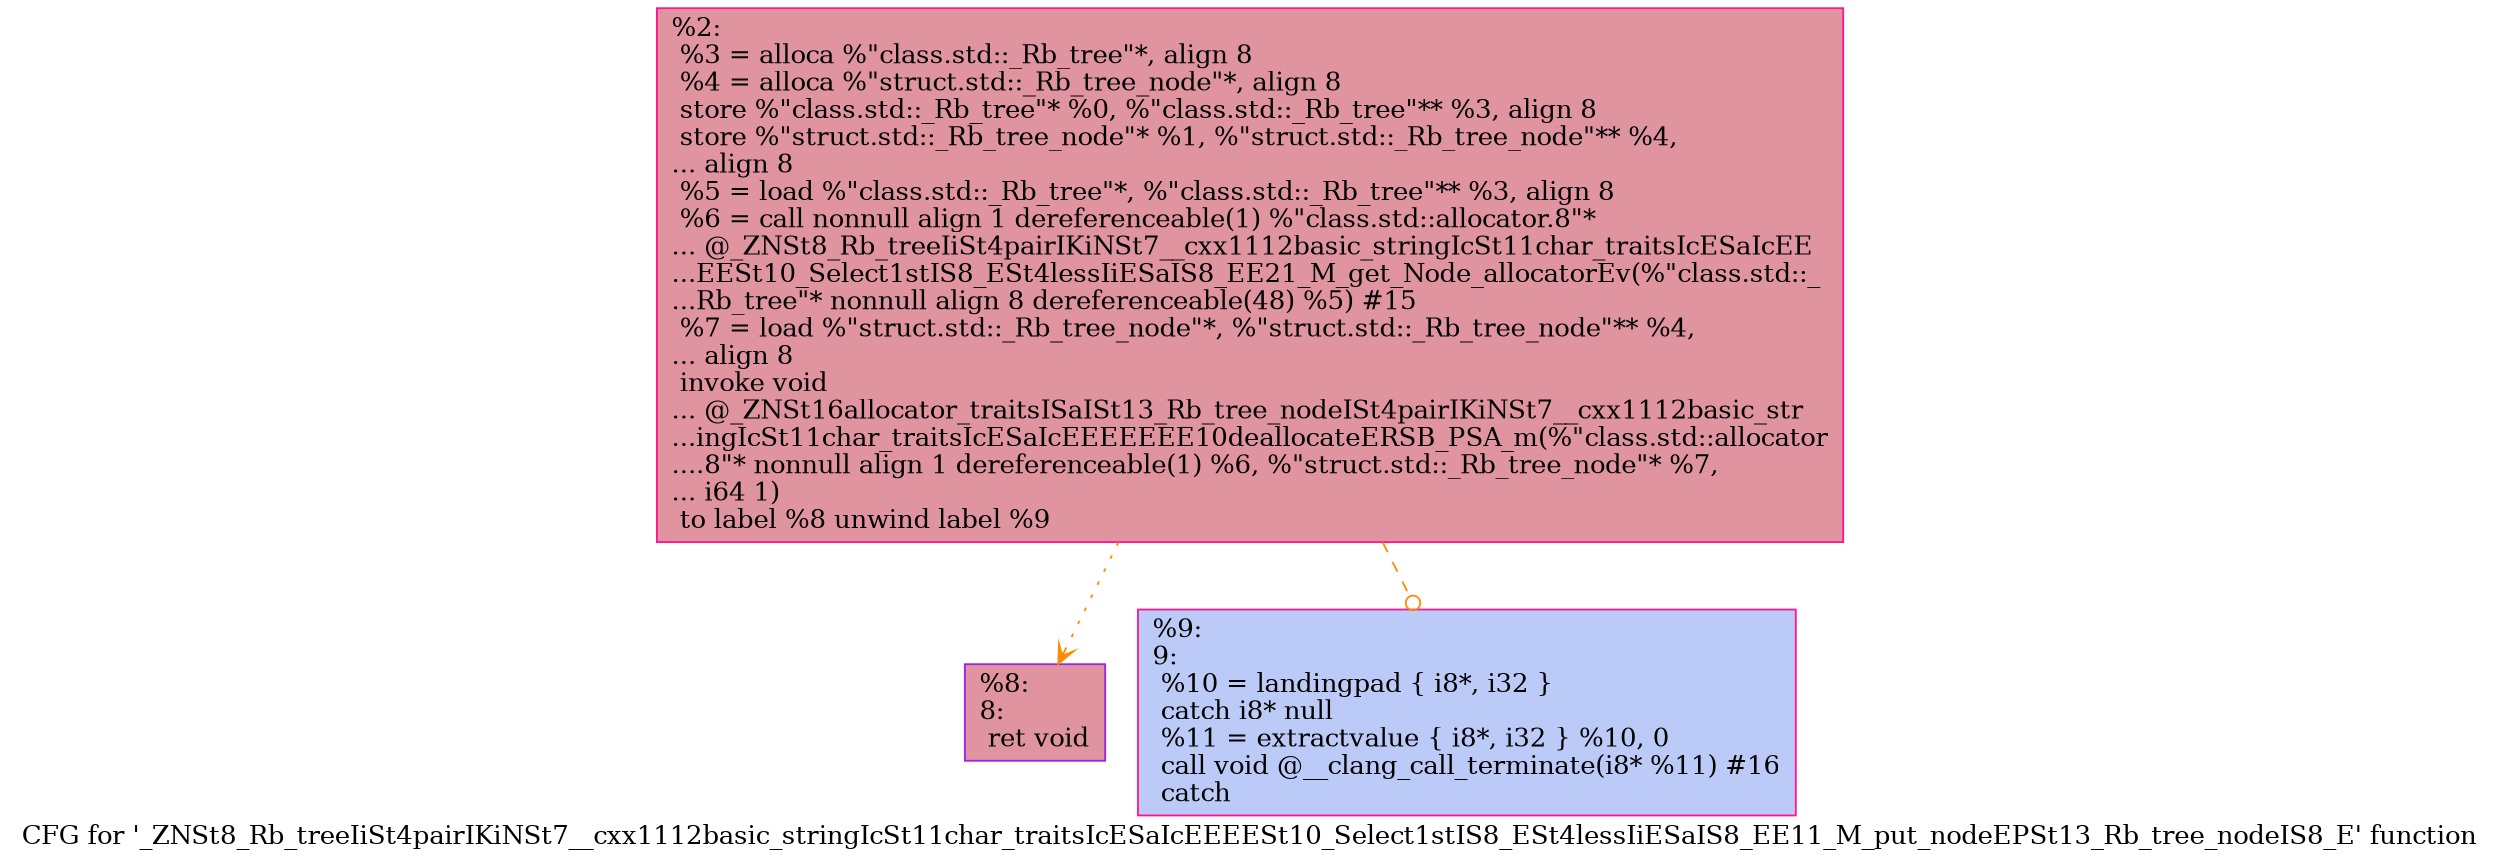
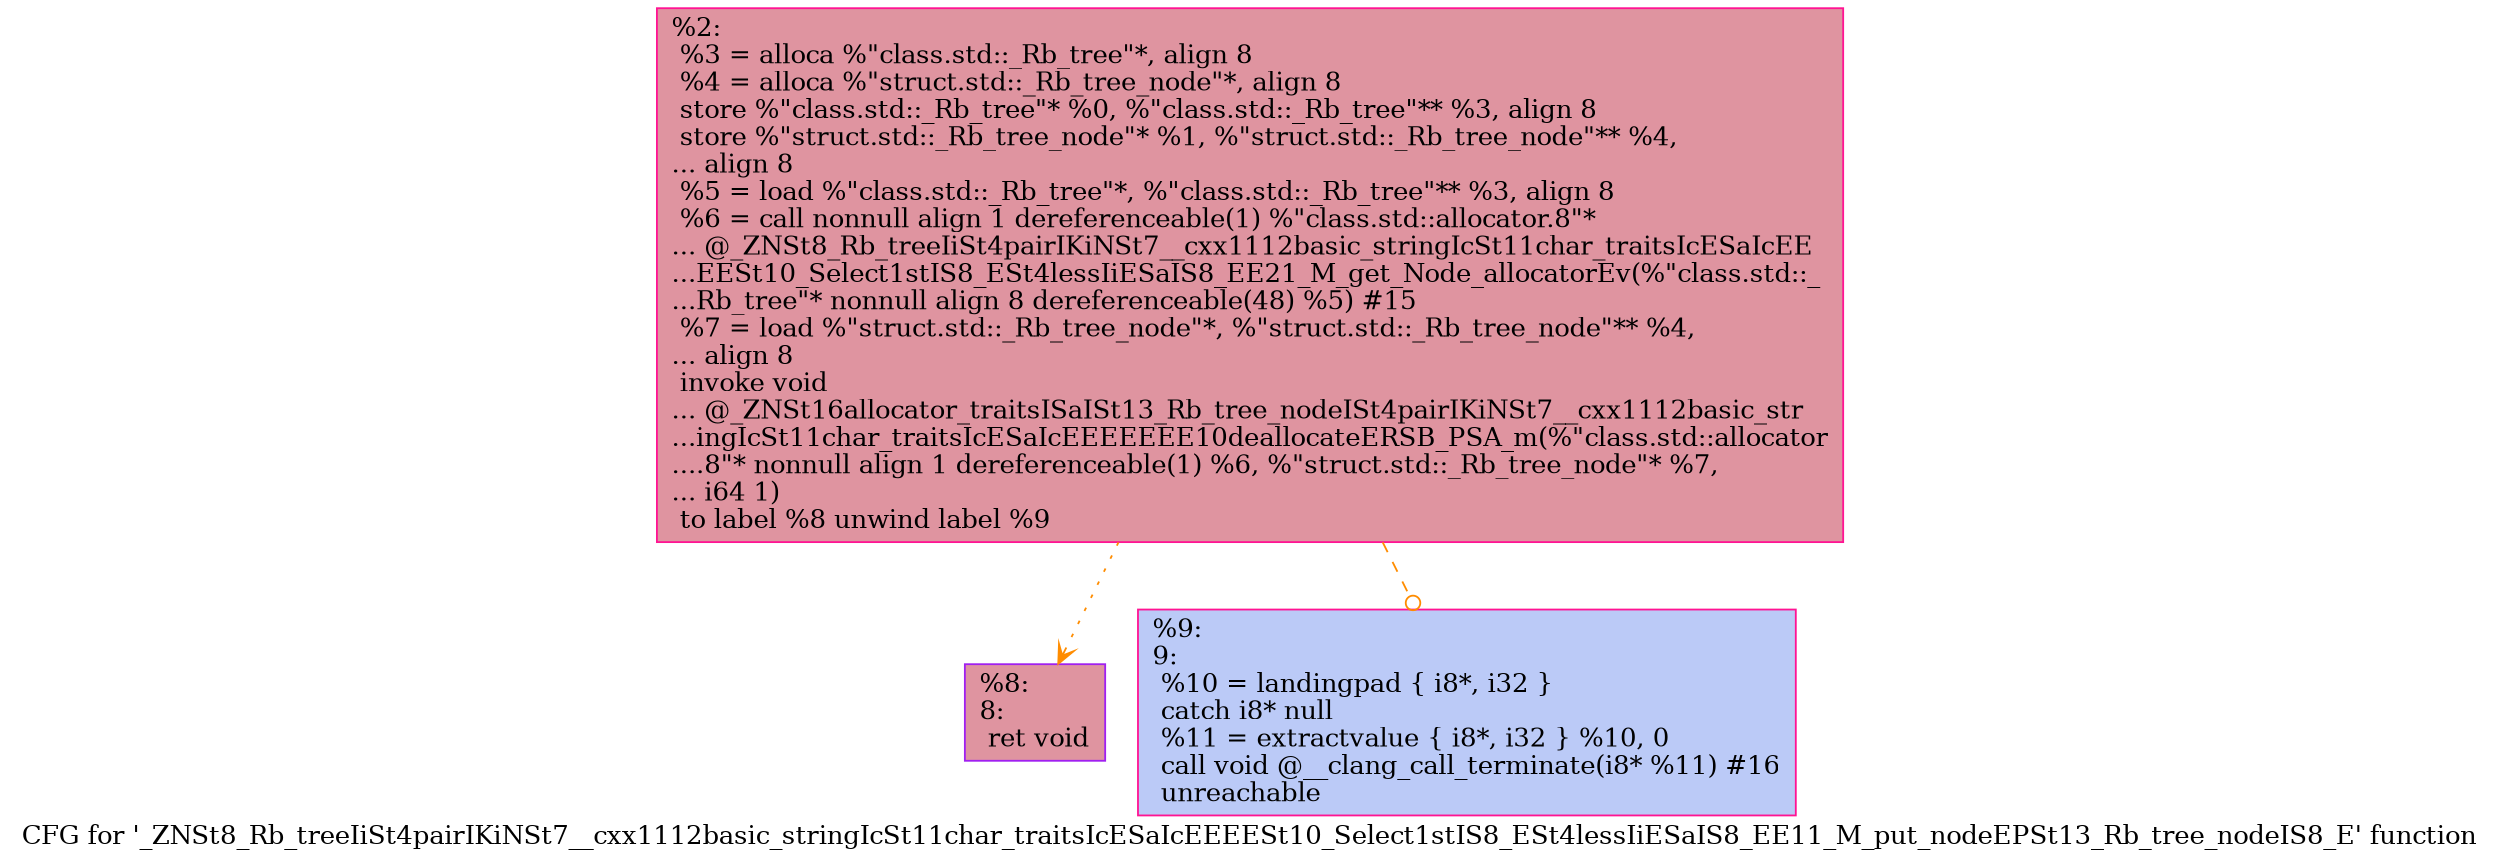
node "%9:": text "catch" -> "unreachable"
